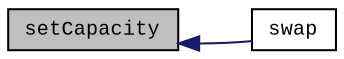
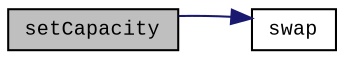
edge "swap" -> "setCapacity": reversed
